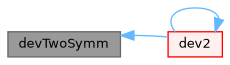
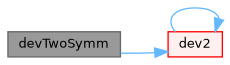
edge "dev2" -> "devTwoSymm": reversed
